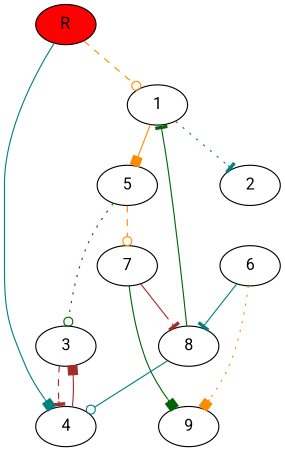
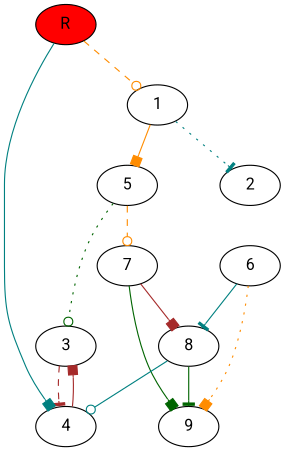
edge "8" -> "1": now "8" -> "9"
edge "7" -> "8": arrowhead tee -> box
